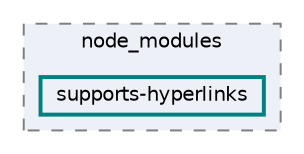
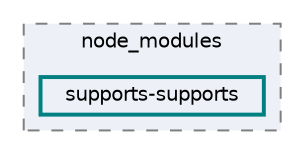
node "supports-hyperlinks": label "supports-hyperlinks" -> "supports-supports"
